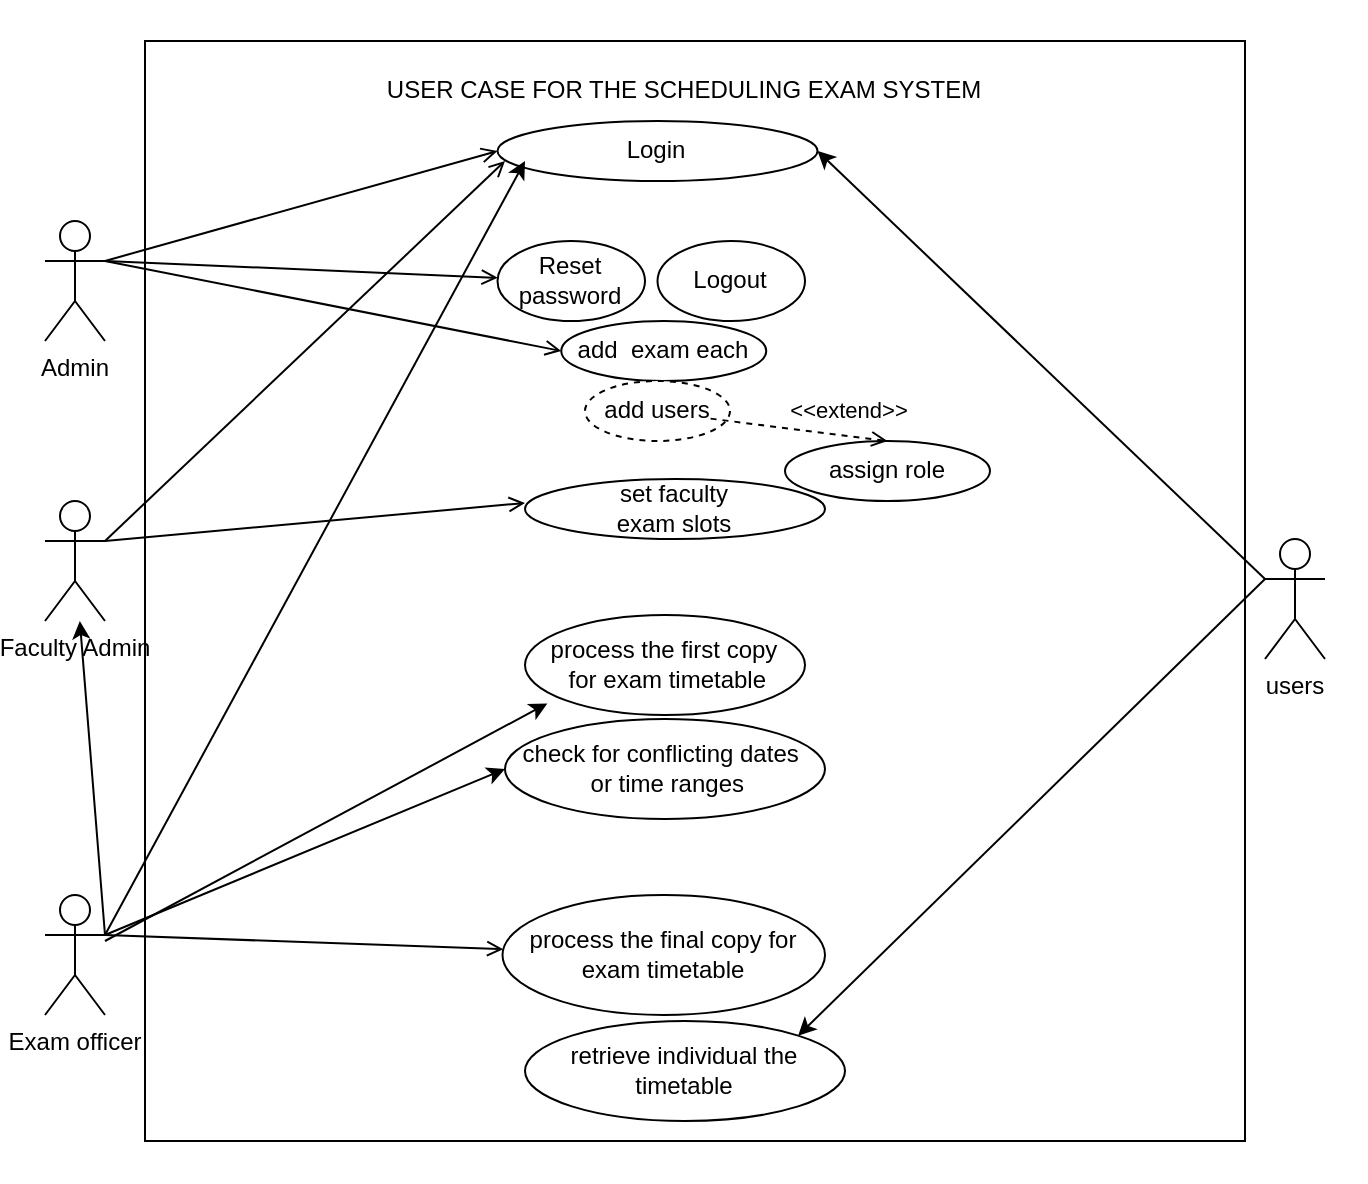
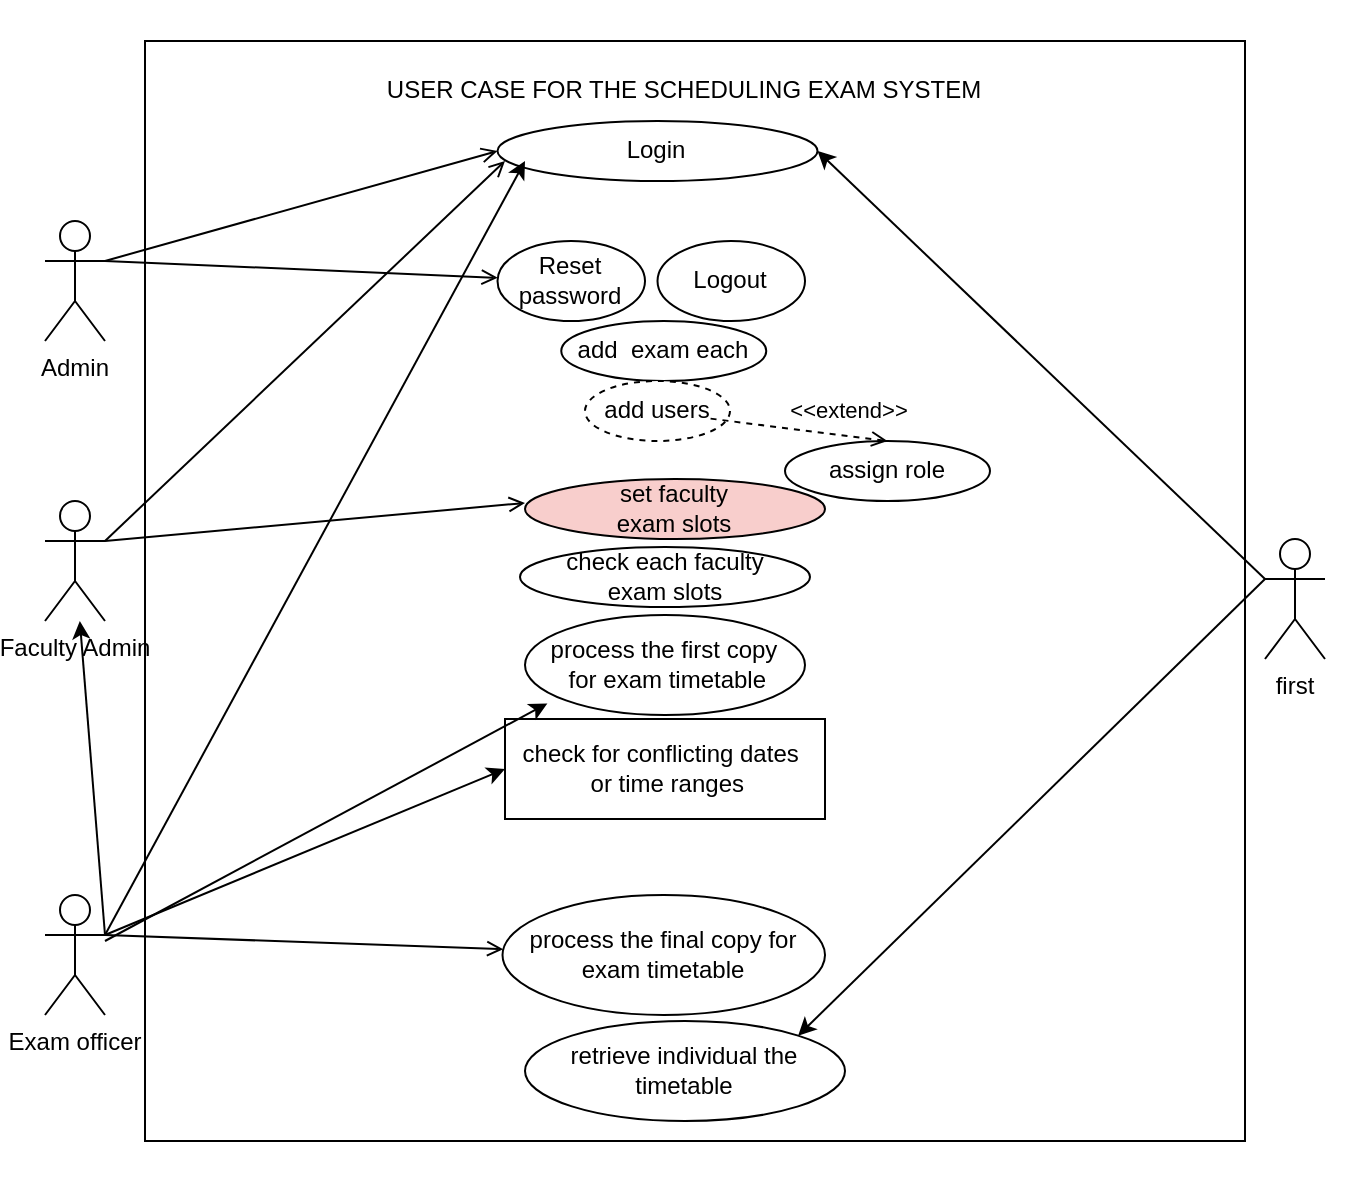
edge "Admin" -> "add exam each": removed
node "set faculty exam slots": fillcolor #ffffff -> #f8cecc
node "check each faculty exam slots": added
node "users": label "users" -> "first"
node "check for conflicting dates or time ranges": shape ellipse -> rectangle
